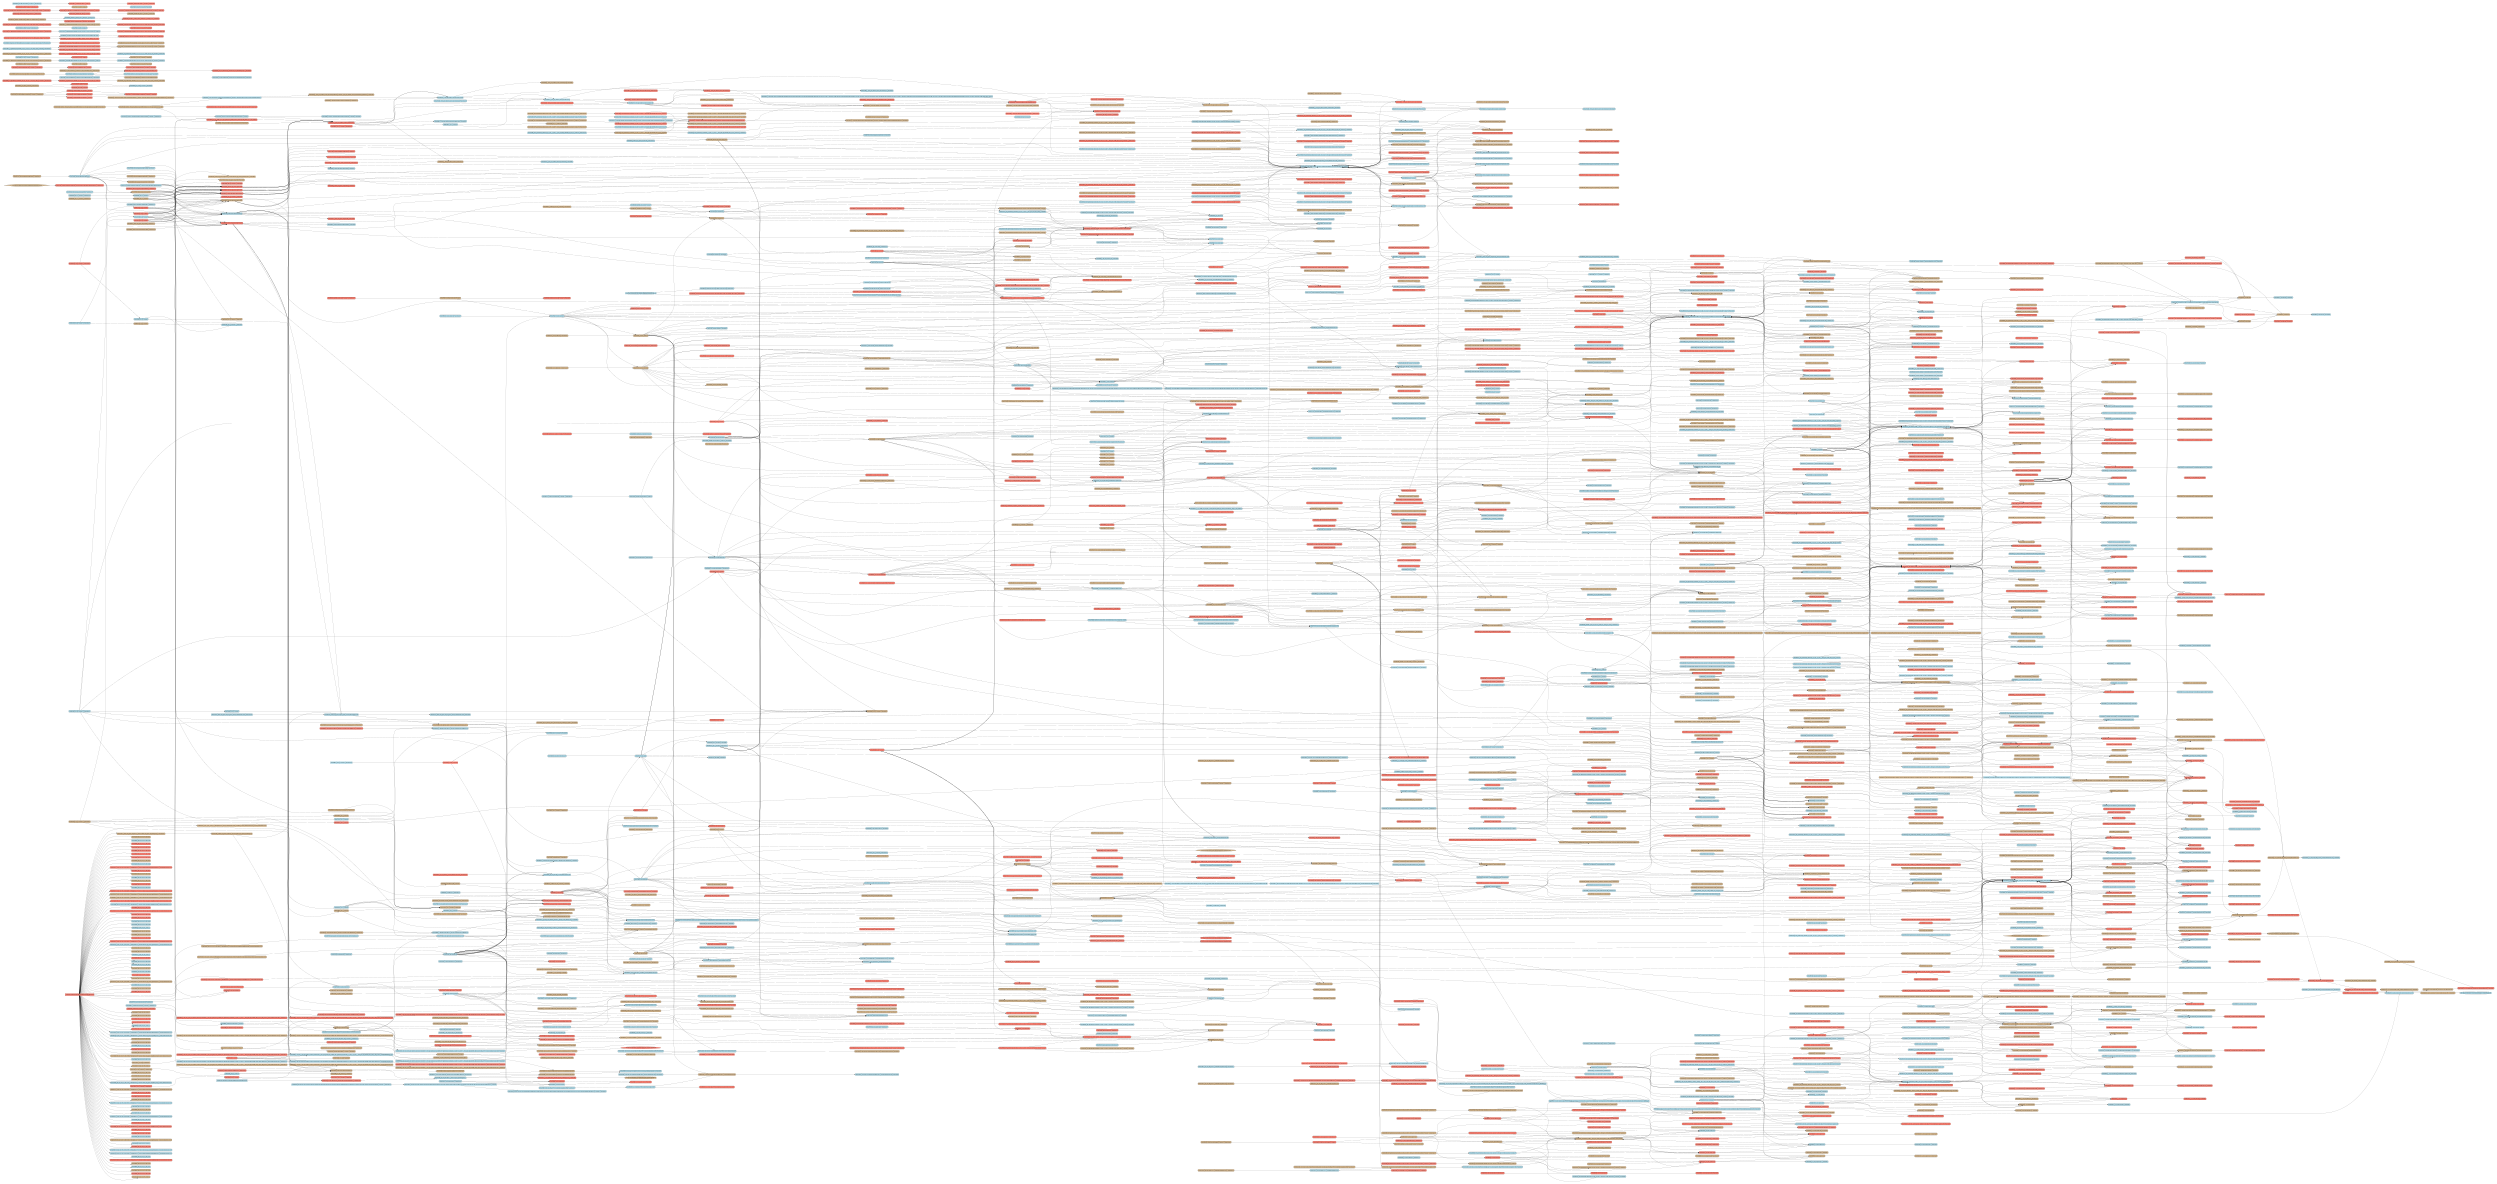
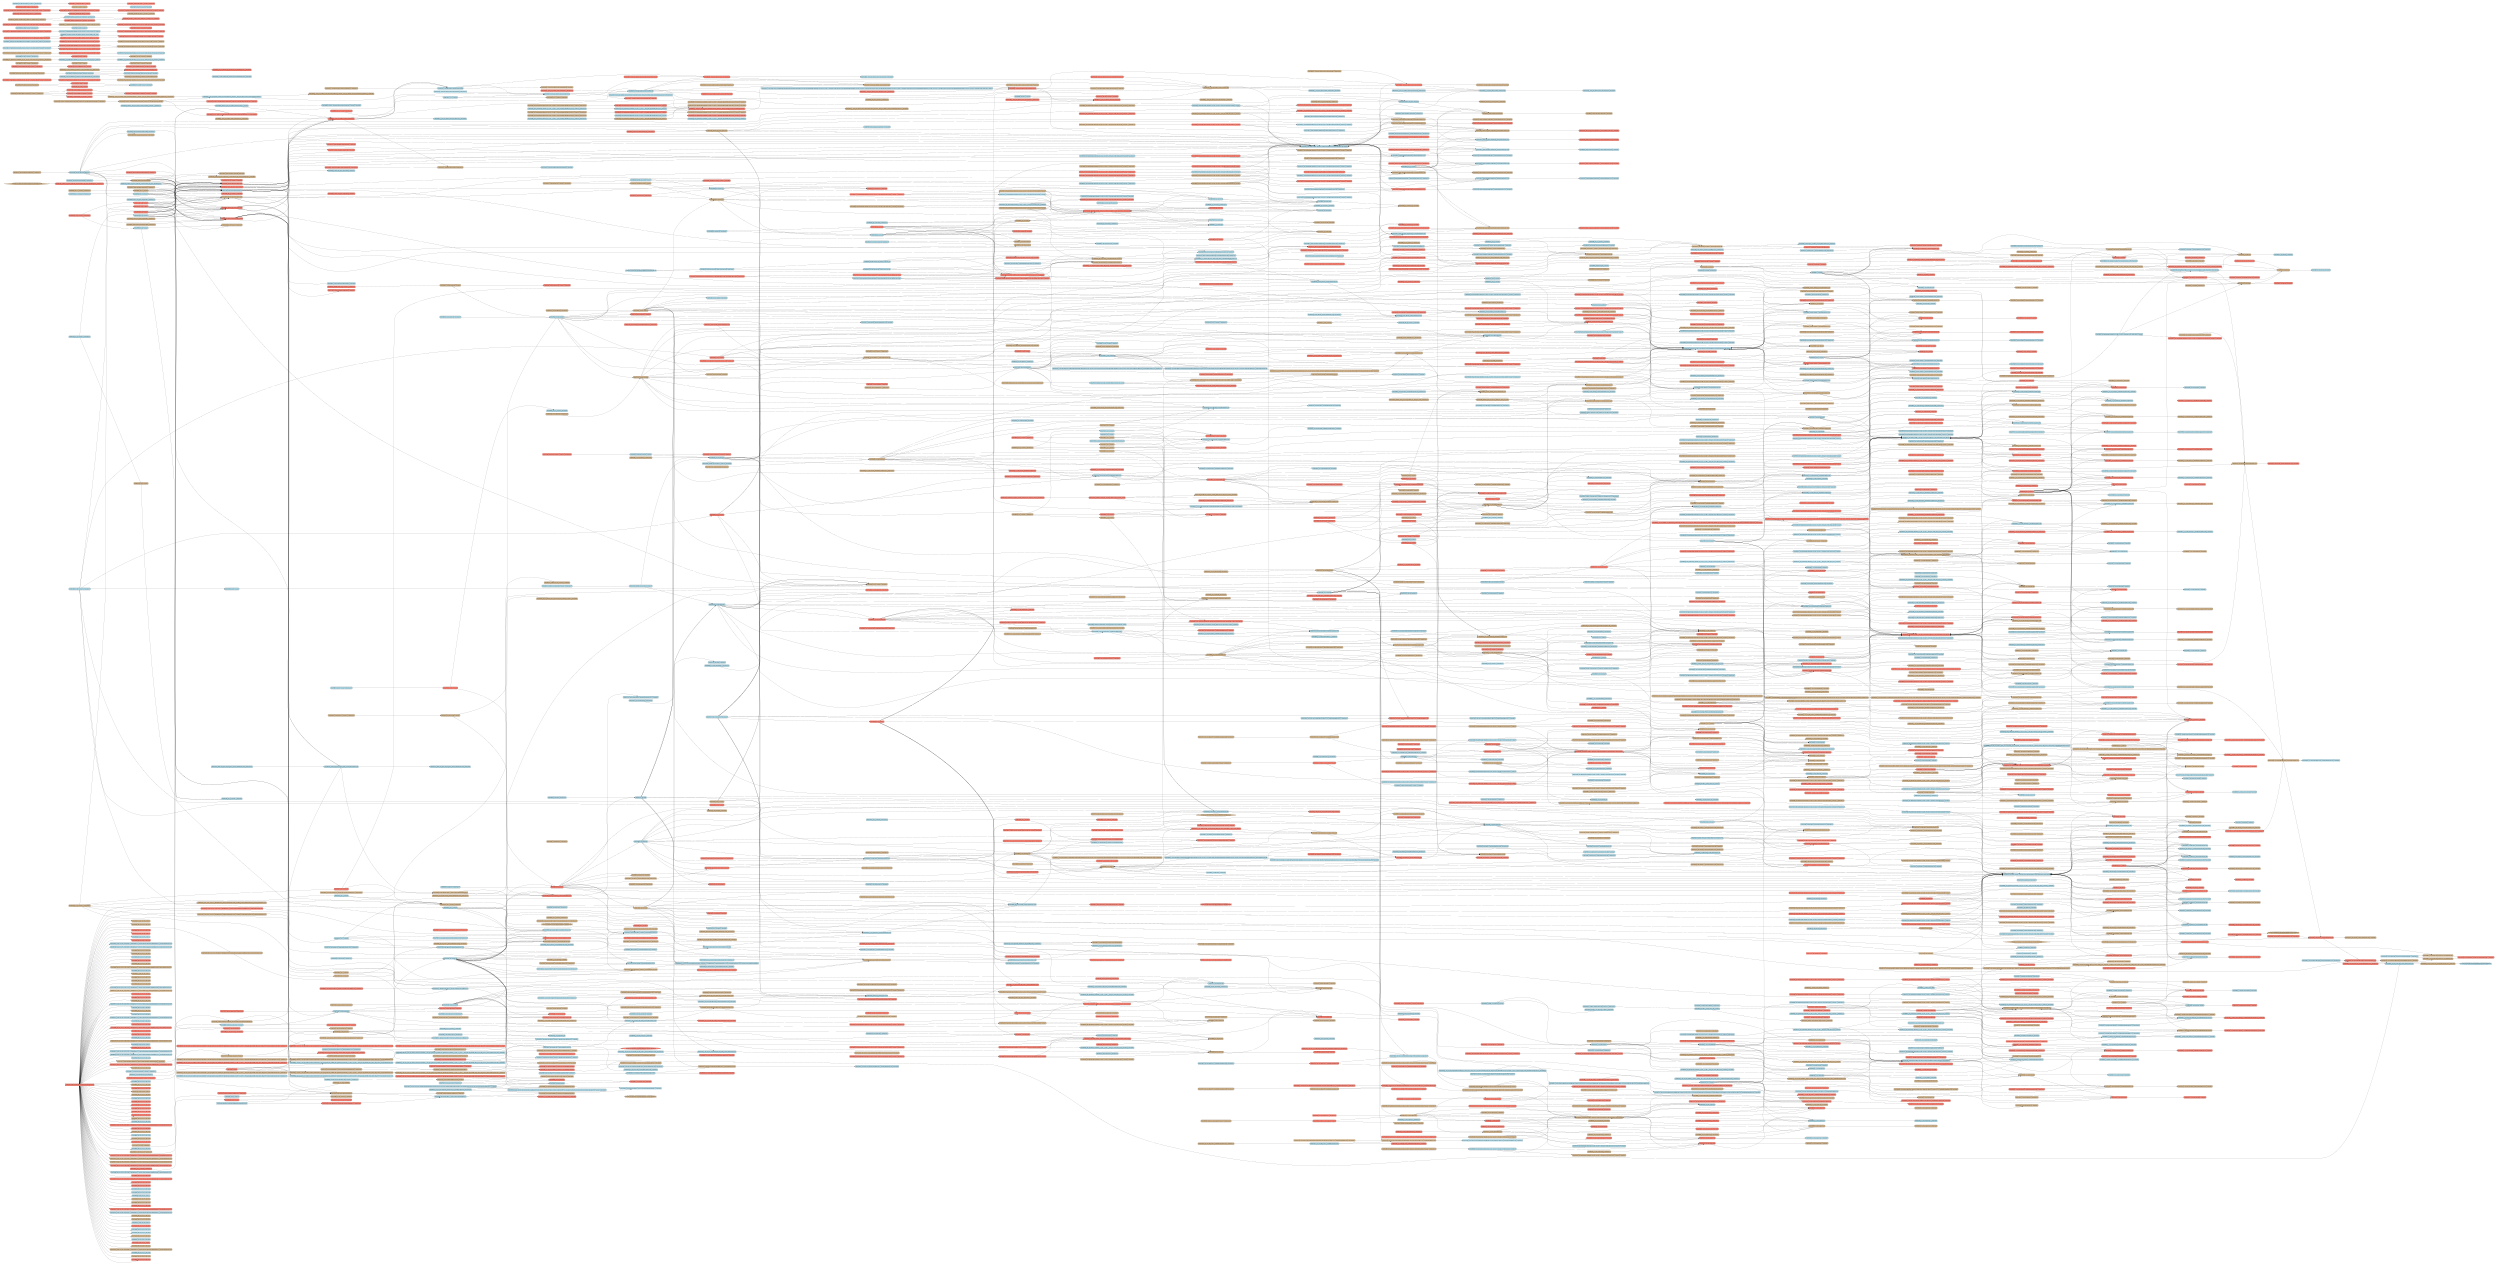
node "CE0x46f8530": fillcolor lightblue -> salmon
node "CE0x4718a20": added
node "CE0x47b0560": added
node "CE0x47cf680": added
node "CE0x482f840": removed
node "CE0x4819000": fillcolor lightblue -> salmon
node "CE0x482bab0": fillcolor salmon -> lightblue
node "CE0x4785940": added
node "CE0x478a340": added
node "CE0x47617c0": added
node "CE0x4755820": removed
node "CE0x4770430": added
